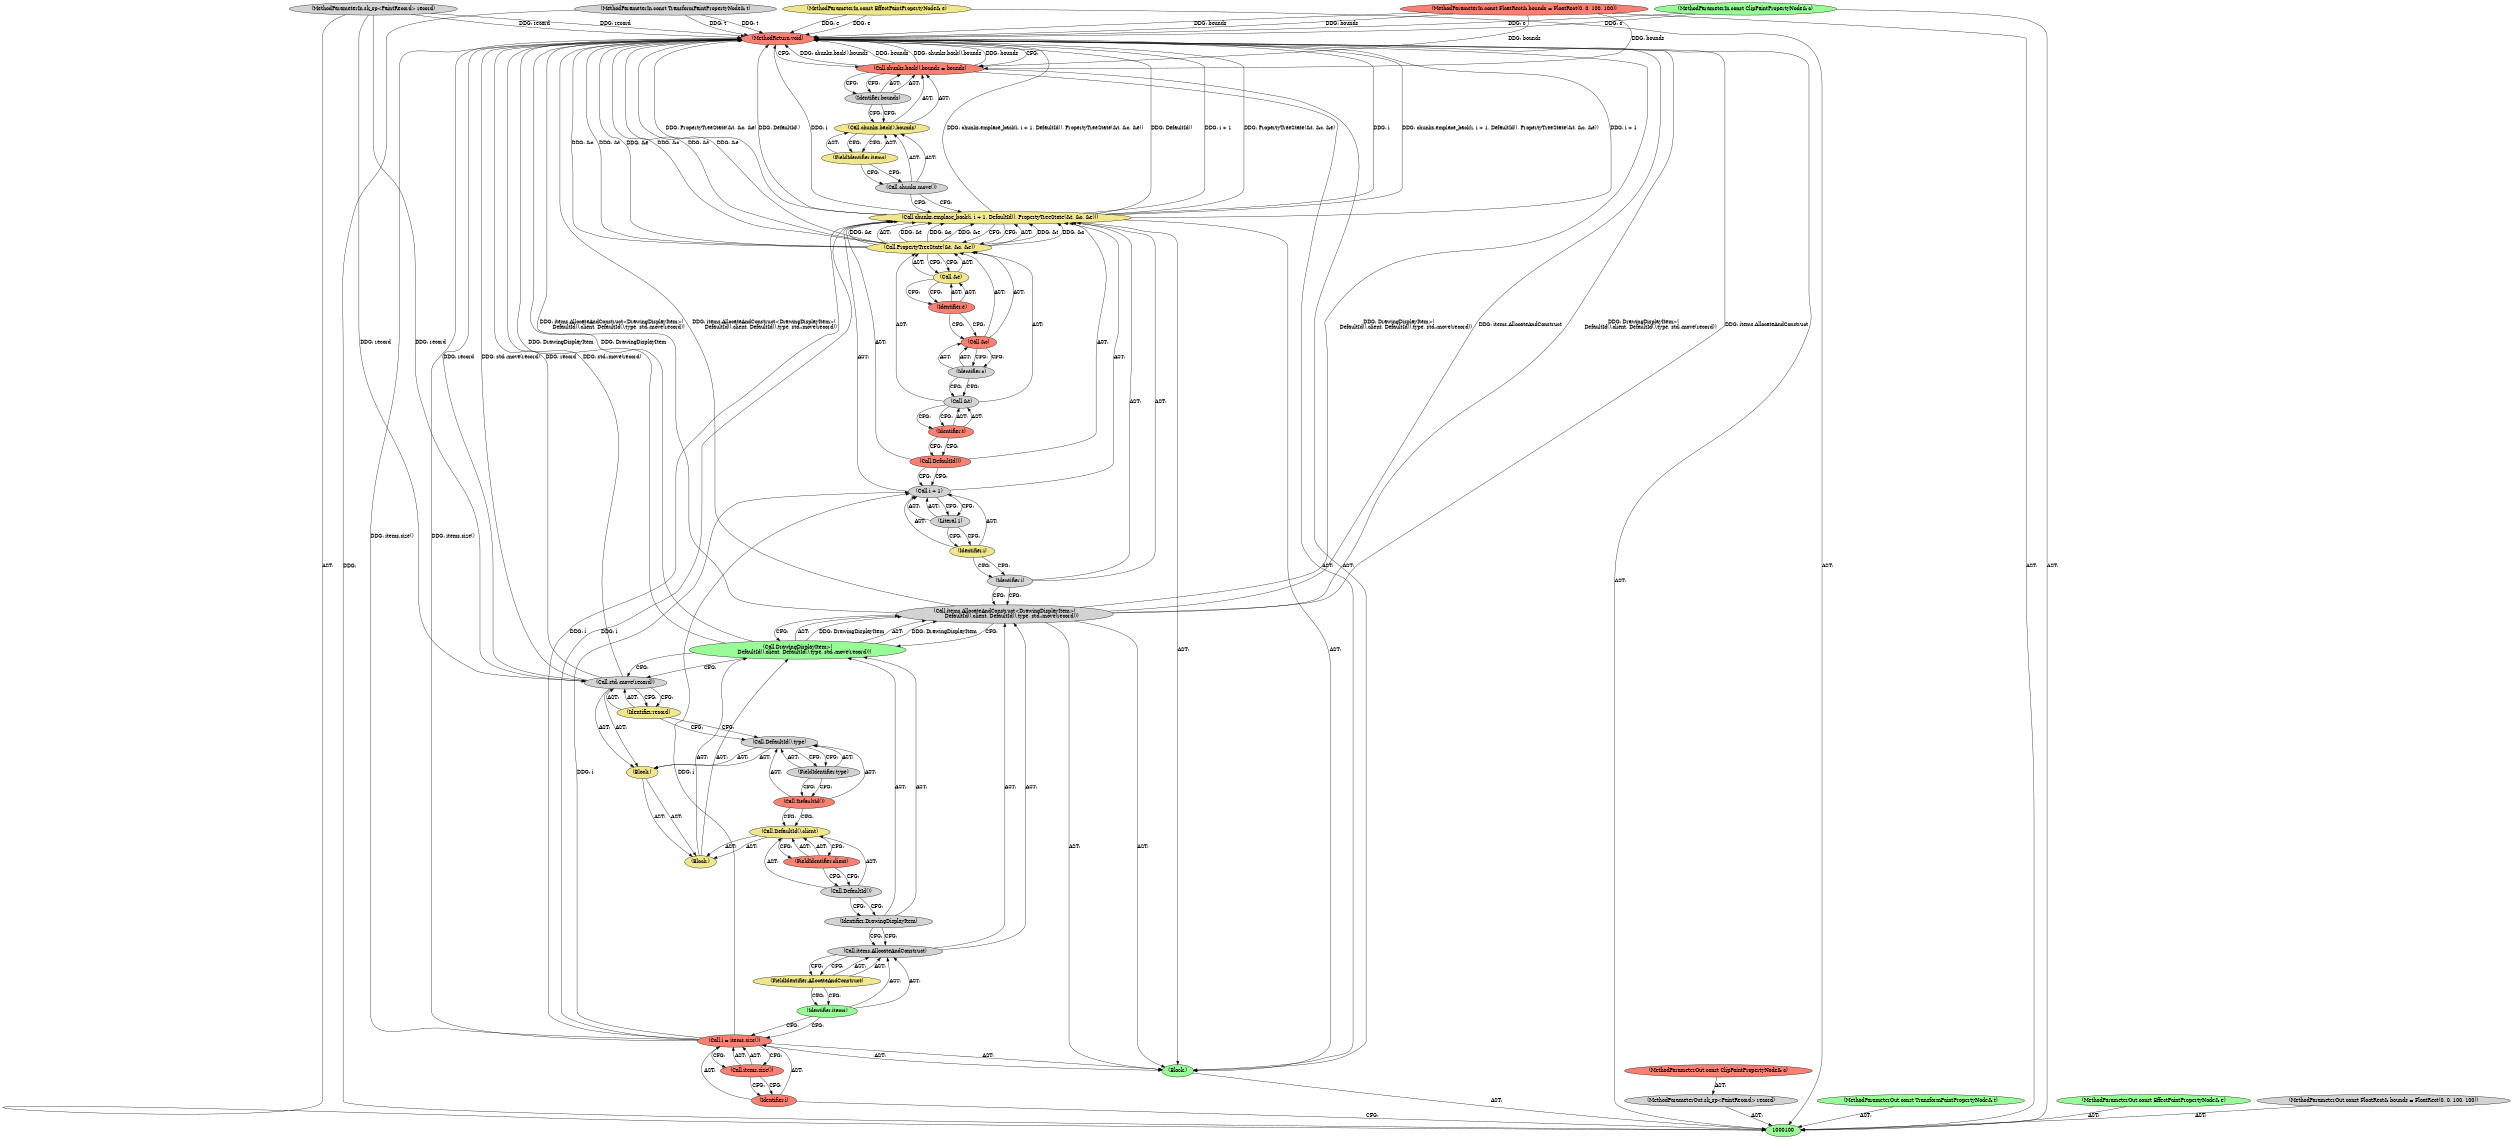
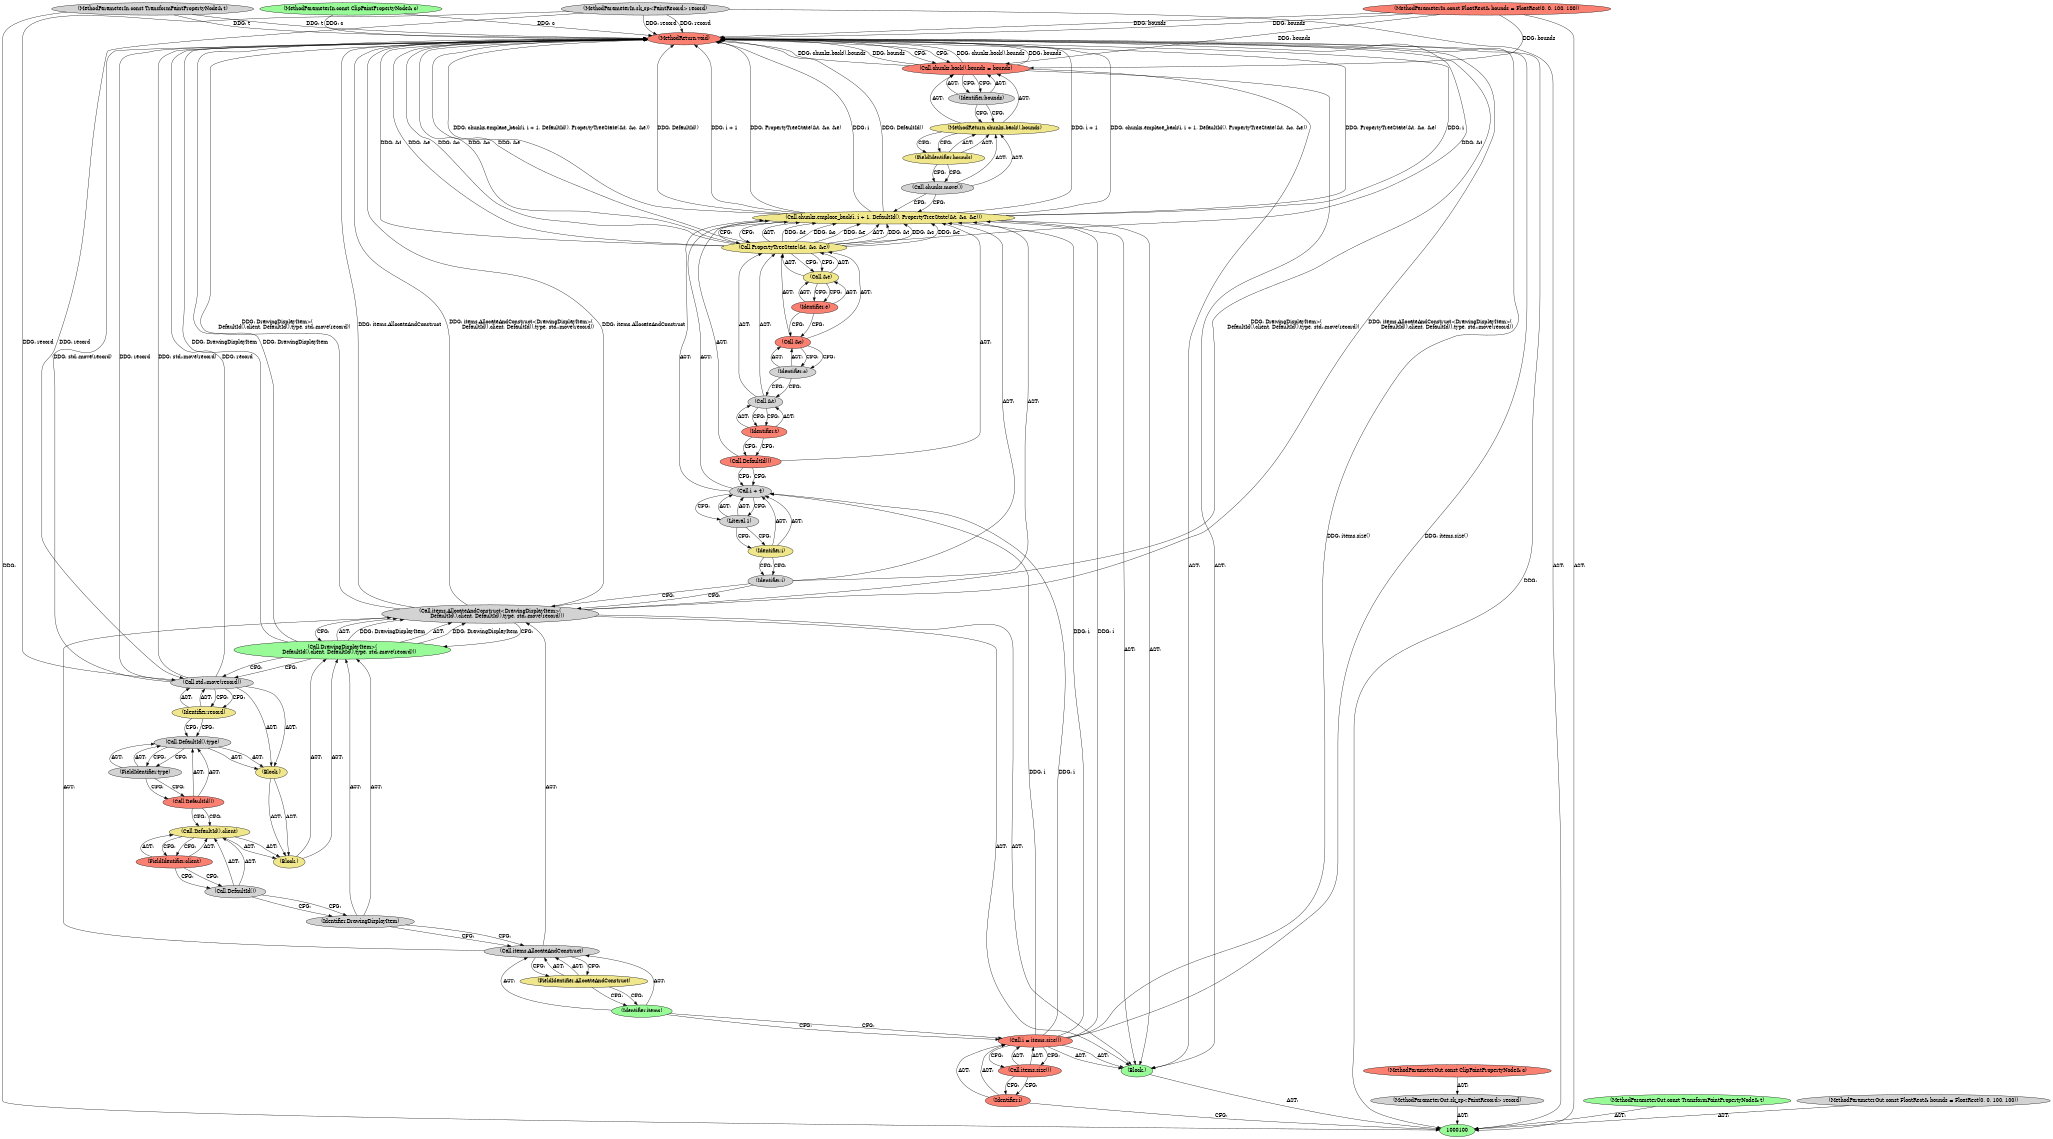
node "(MethodParameterIn,const EffectPaintPropertyNode& e)": removed
node "(Call,chunks.back().bounds)": label "(Call,chunks.back().bounds)" -> "(MethodReturn,chunks.back().bounds)"
node "(FieldIdentifier,items)": label "(FieldIdentifier,items)" -> "(FieldIdentifier,bounds)"
node "(Call,i + 1)": label "(Call,i + 1)" -> "(Call,i + 4)"
edge "(MethodReturn,void)" -> "1000100": label "AST: " -> "DDG: "
edge "(MethodParameterIn,const ClipPaintPropertyNode& c)" -> "1000100": removed, label "AST:"
node "(MethodParameterOut,const EffectPaintPropertyNode& e)": removed
